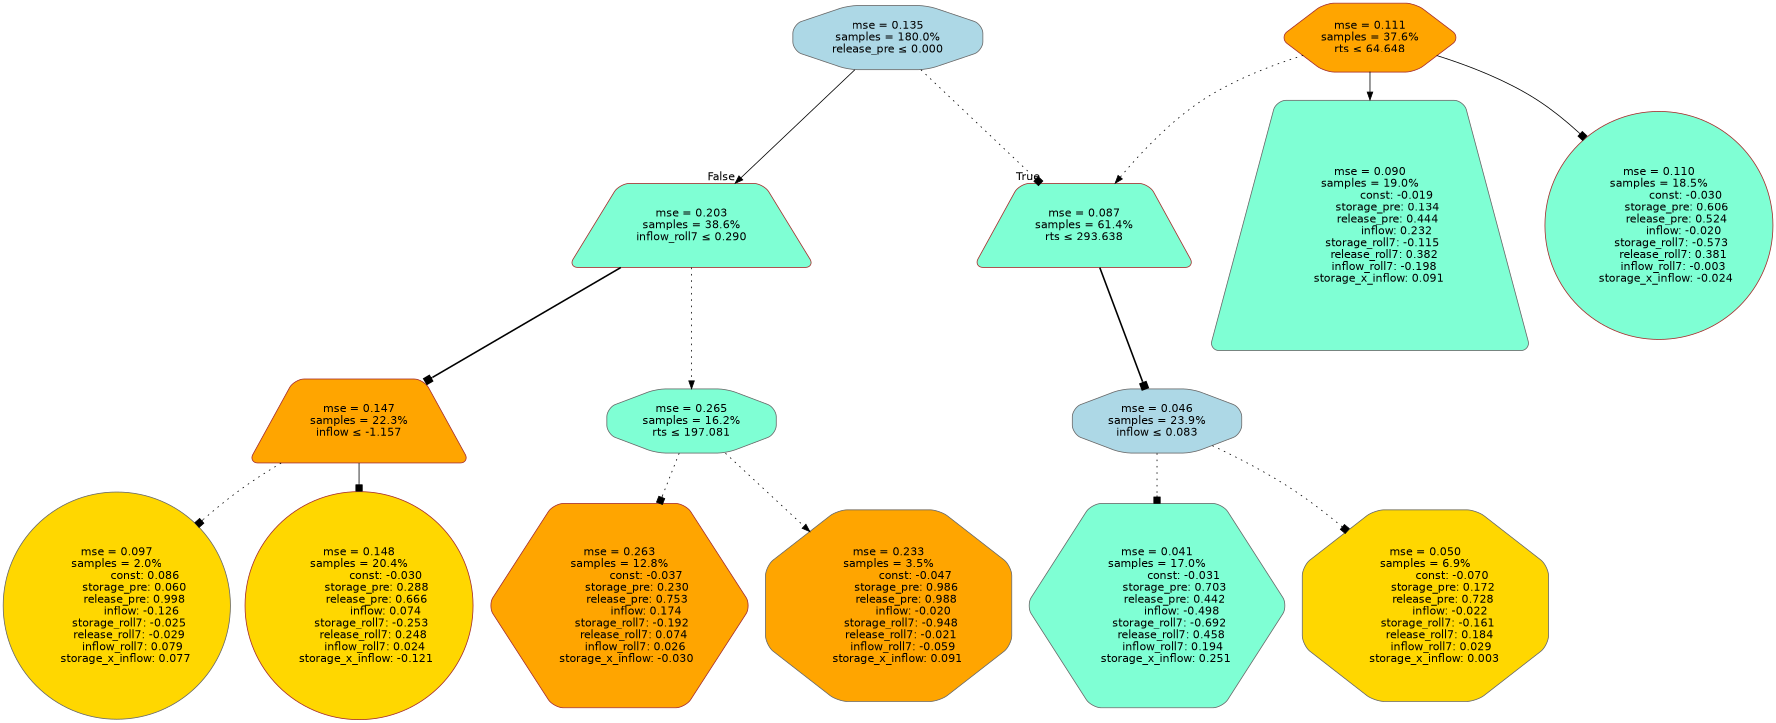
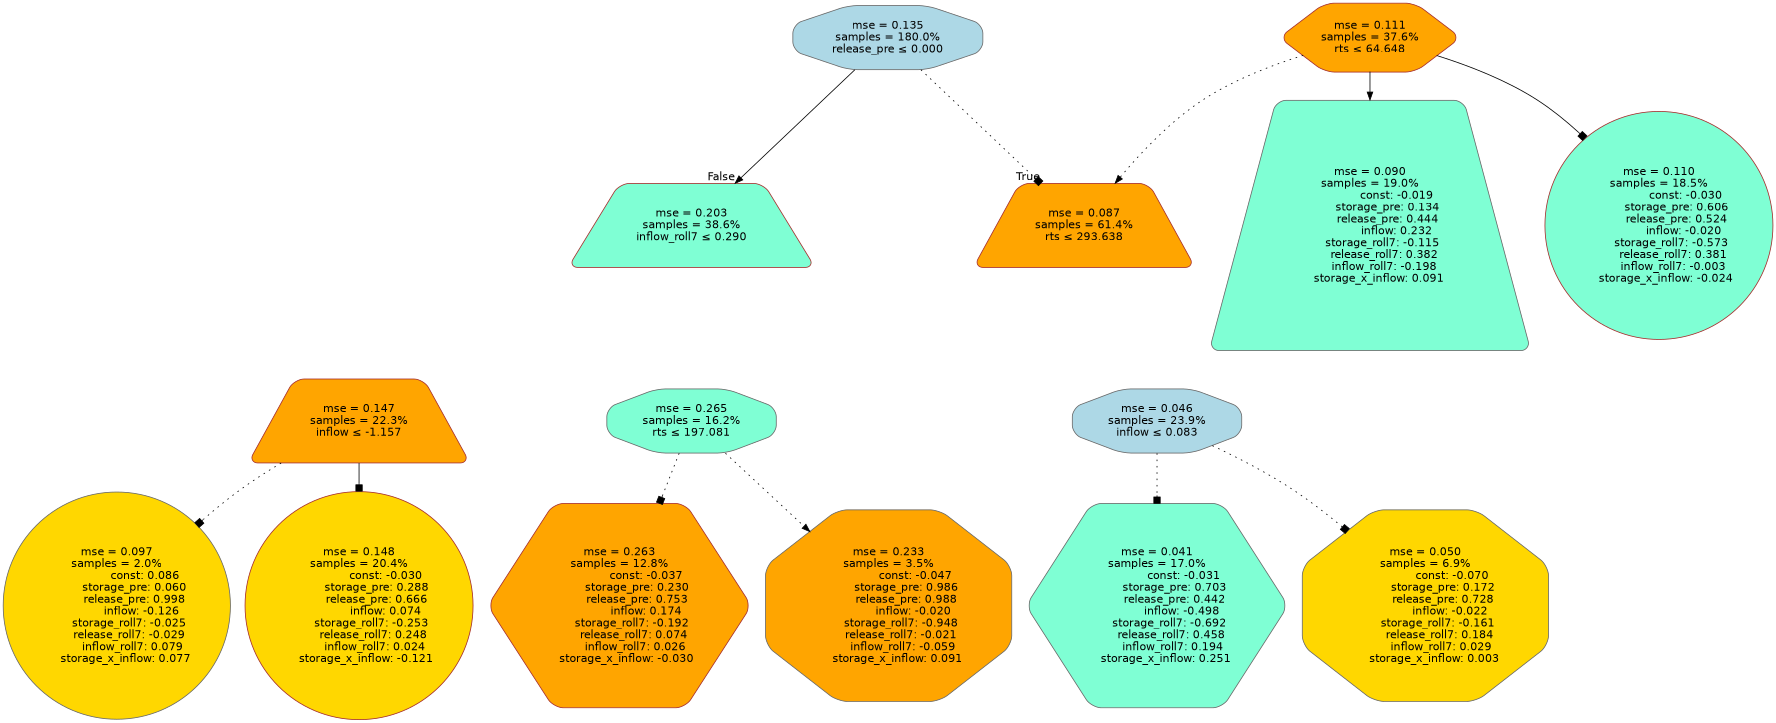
node "mse = 0.087 samples = 61.4% rts ≤ 293.638": fillcolor aquamarine -> orange
edge "mse = 0.203 samples = 38.6% inflow_roll7 ≤ 0.290" -> "mse = 0.147 samples = 22.3% inflow ≤ -1.157": removed
edge "mse = 0.203 samples = 38.6% inflow_roll7 ≤ 0.290" -> "mse = 0.265 samples = 16.2% rts ≤ 197.081": removed
edge "mse = 0.087 samples = 61.4% rts ≤ 293.638" -> "mse = 0.046 samples = 23.9% inflow ≤ 0.083": removed
